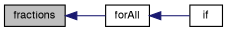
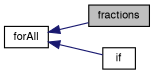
edge "forAll" -> "fractions": reversed
